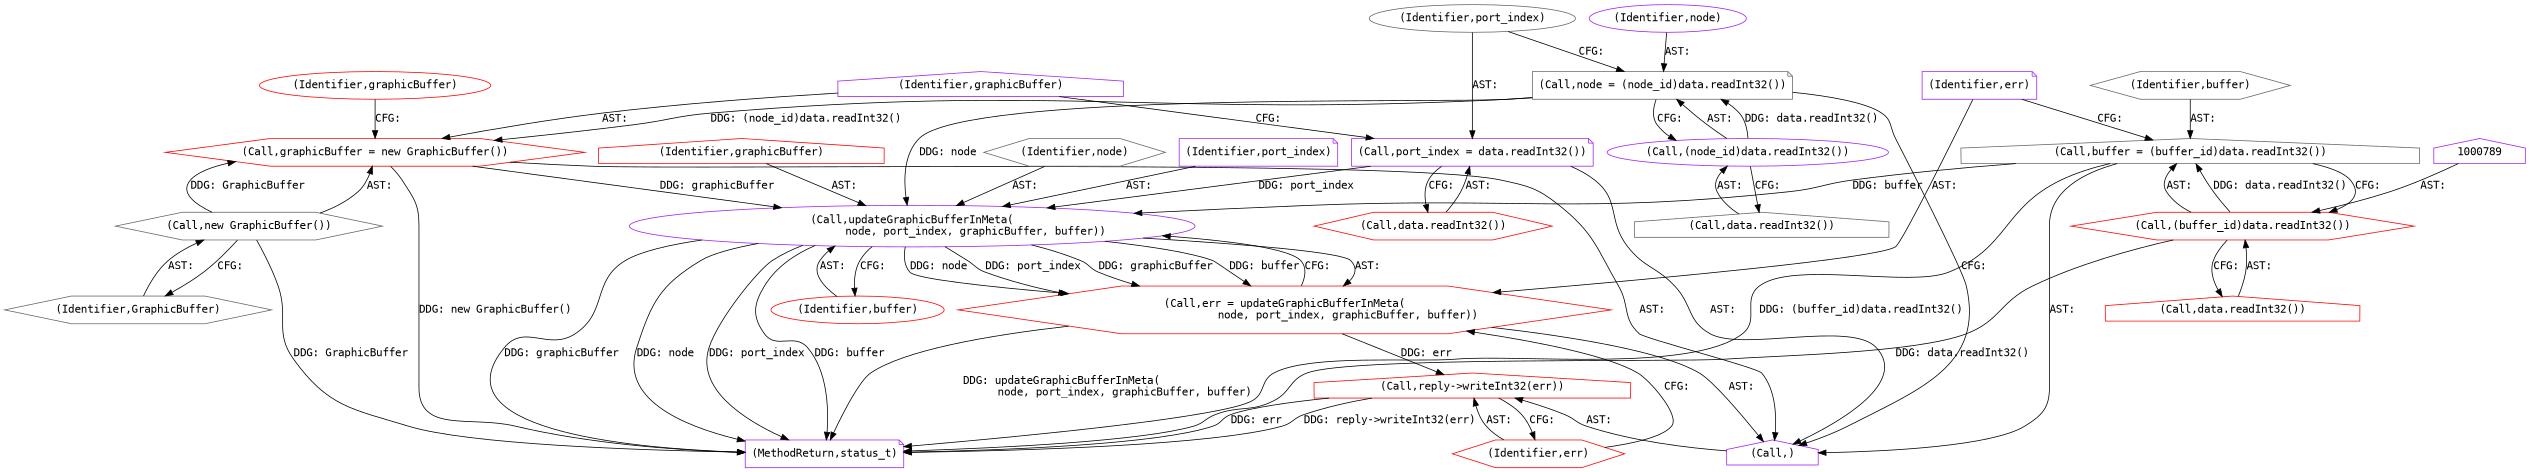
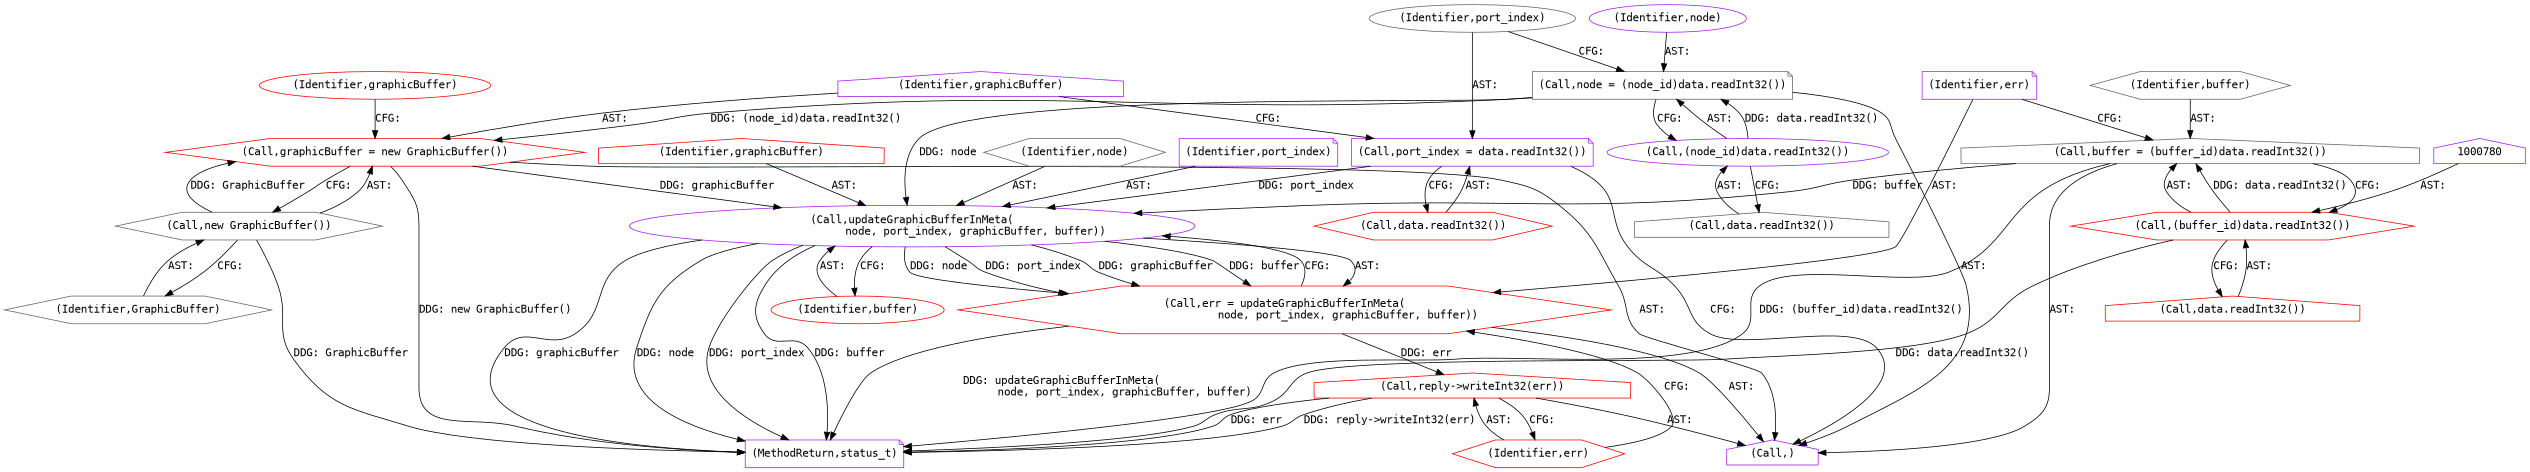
node "1000789": label "1000789" -> "1000780"
edge "(Call,graphicBuffer = new GraphicBuffer())" -> "(Call,new GraphicBuffer())": added, label "CFG:"
edge "(Call,node = (node_id)data.readInt32())" -> "(Call,)": label "CFG: " -> "AST: "
edge "(Call,port_index = data.readInt32())" -> "(Call,)": label "AST: " -> "CFG: "
edge "(Call,)" -> "(Call,reply->writeInt32(err))": reversed
